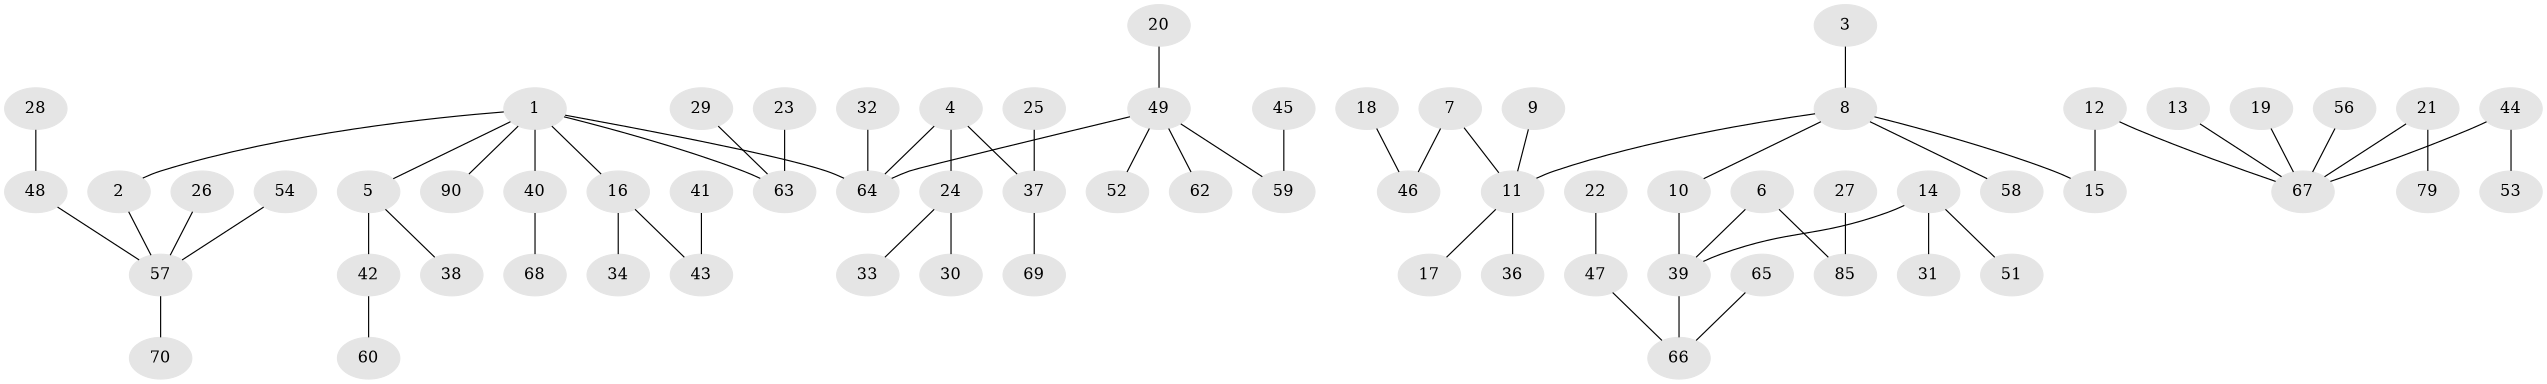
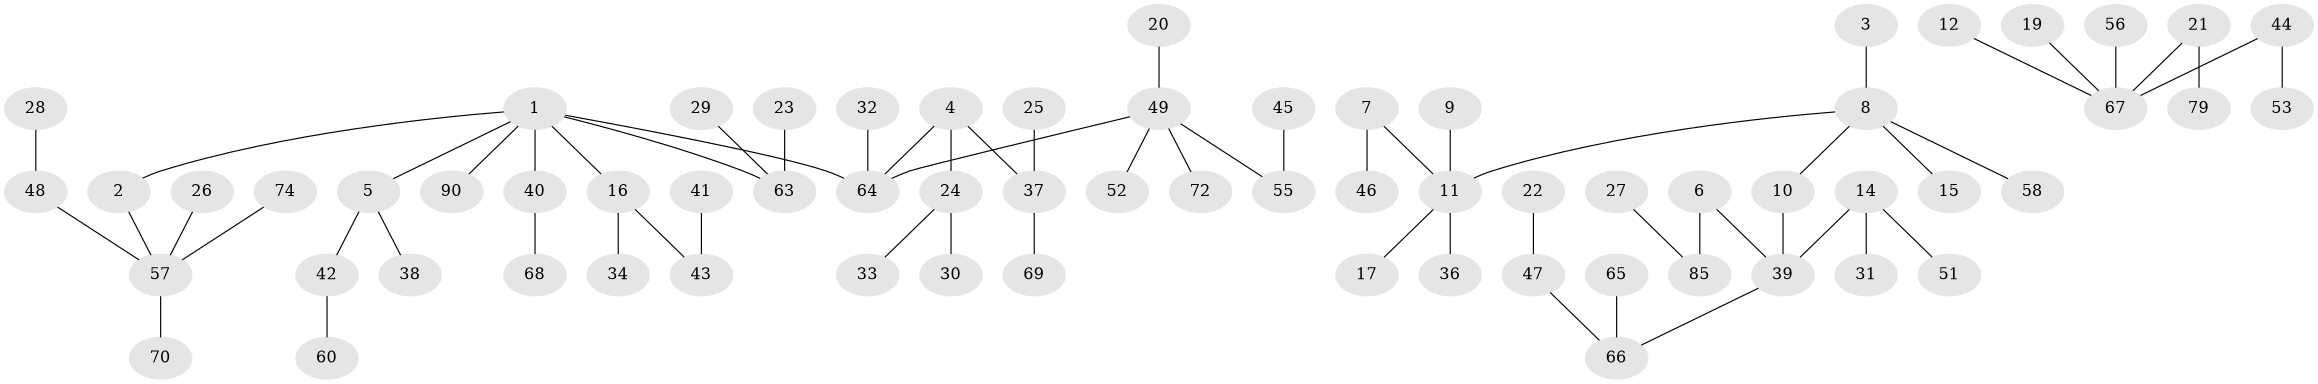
node "18": removed
node "13": removed
edge "12" -- "15": removed
node "54": label "54" -> "74"
node "62": label "62" -> "72"
node "59": label "59" -> "55"
